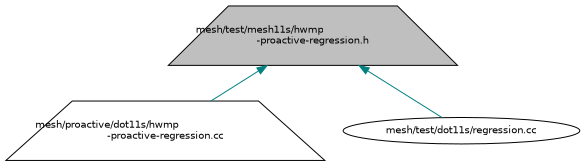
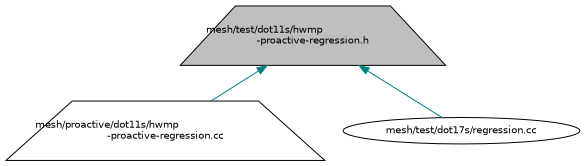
node "mesh/test/mesh11s/hwmp -proactive-regression.h": label "mesh/test/mesh11s/hwmp -proactive-regression.h" -> "mesh/test/dot11s/hwmp -proactive-regression.h"
node "mesh/test/dot11s/regression.cc": label "mesh/test/dot11s/regression.cc" -> "mesh/test/dot17s/regression.cc"
